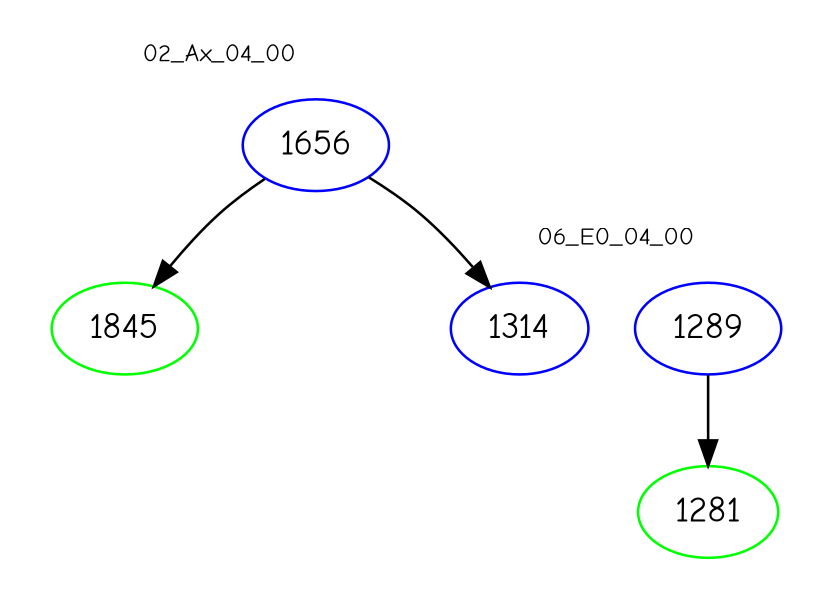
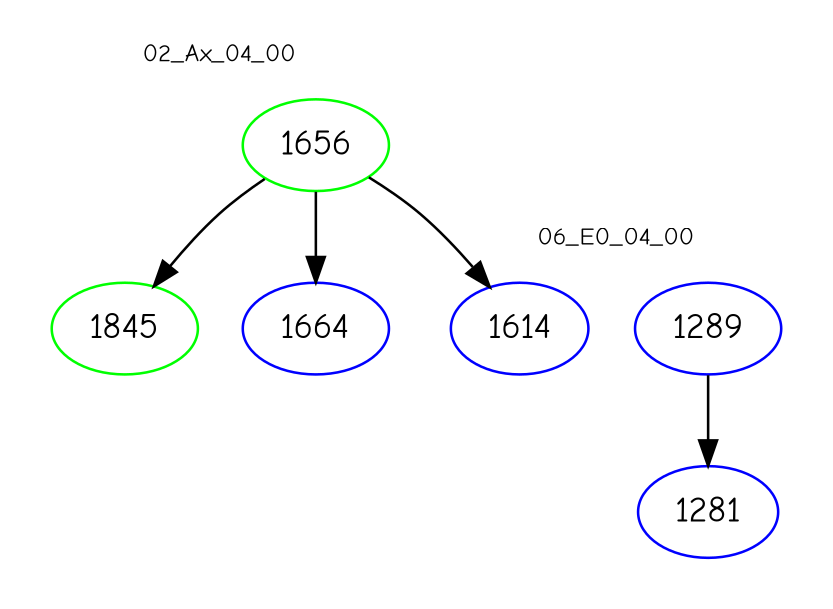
node "1656": color blue -> green
node "1664": added
node "1314": label "1314" -> "1614"
node "1281": color green -> blue
